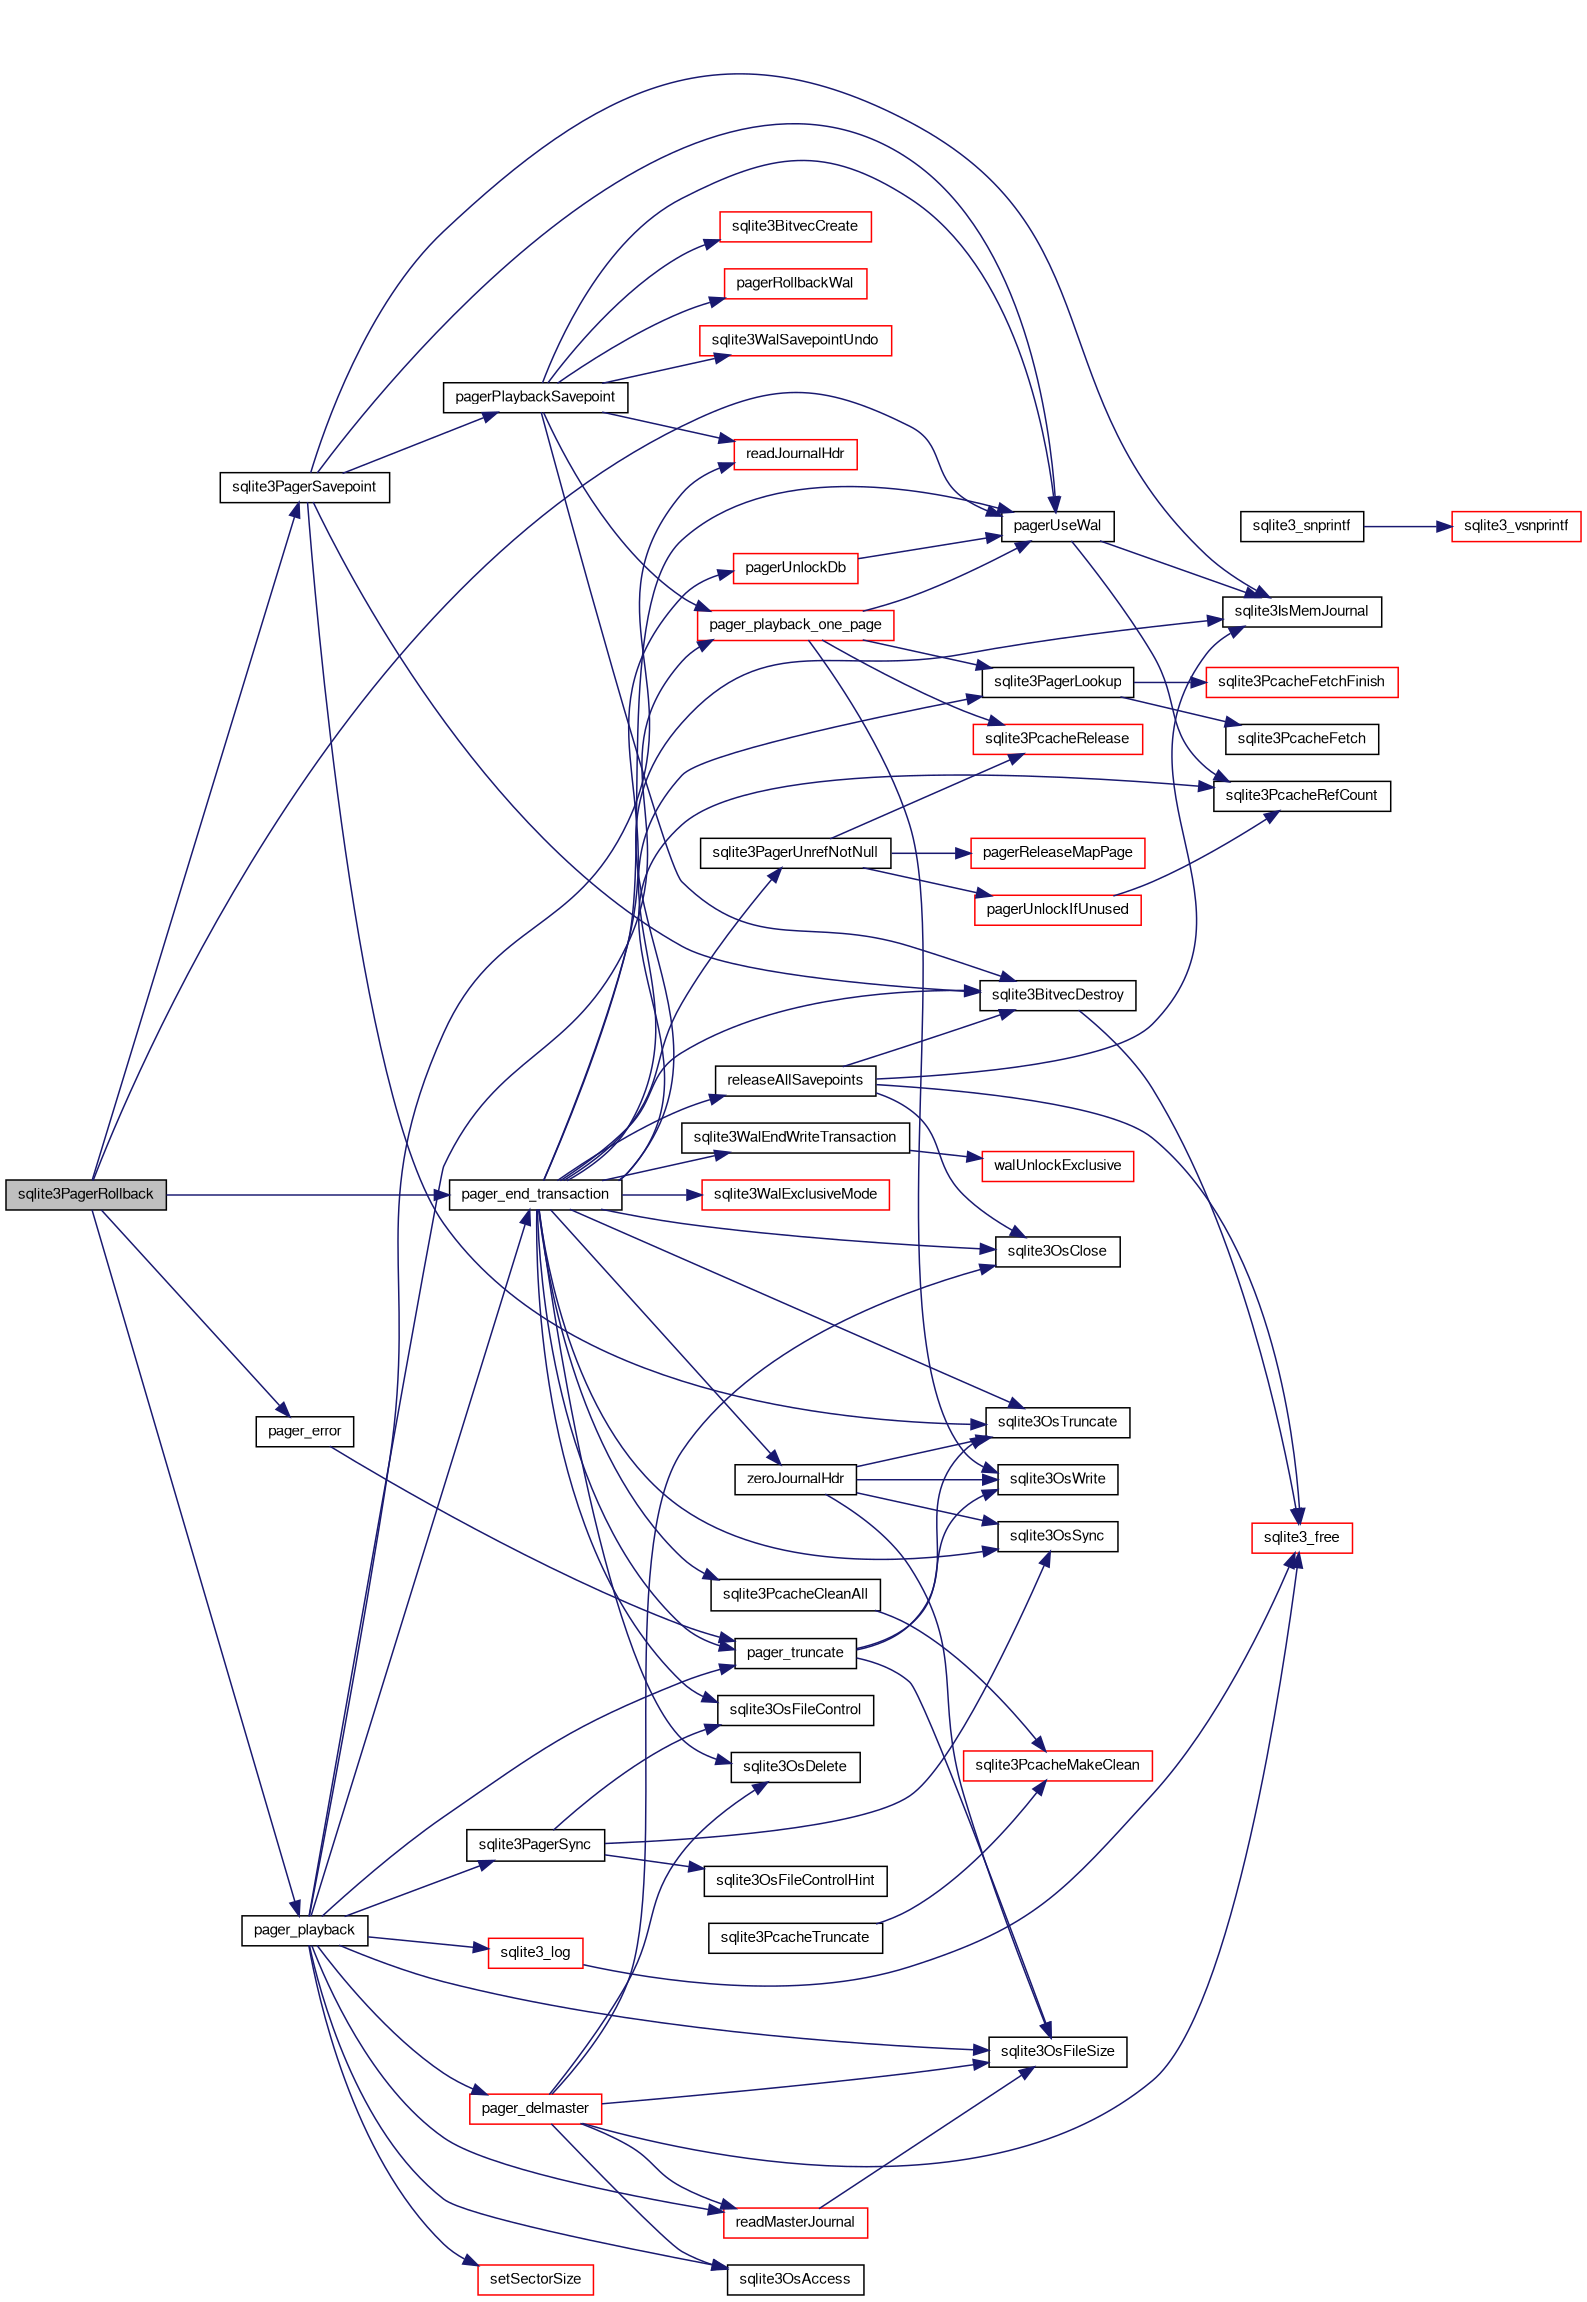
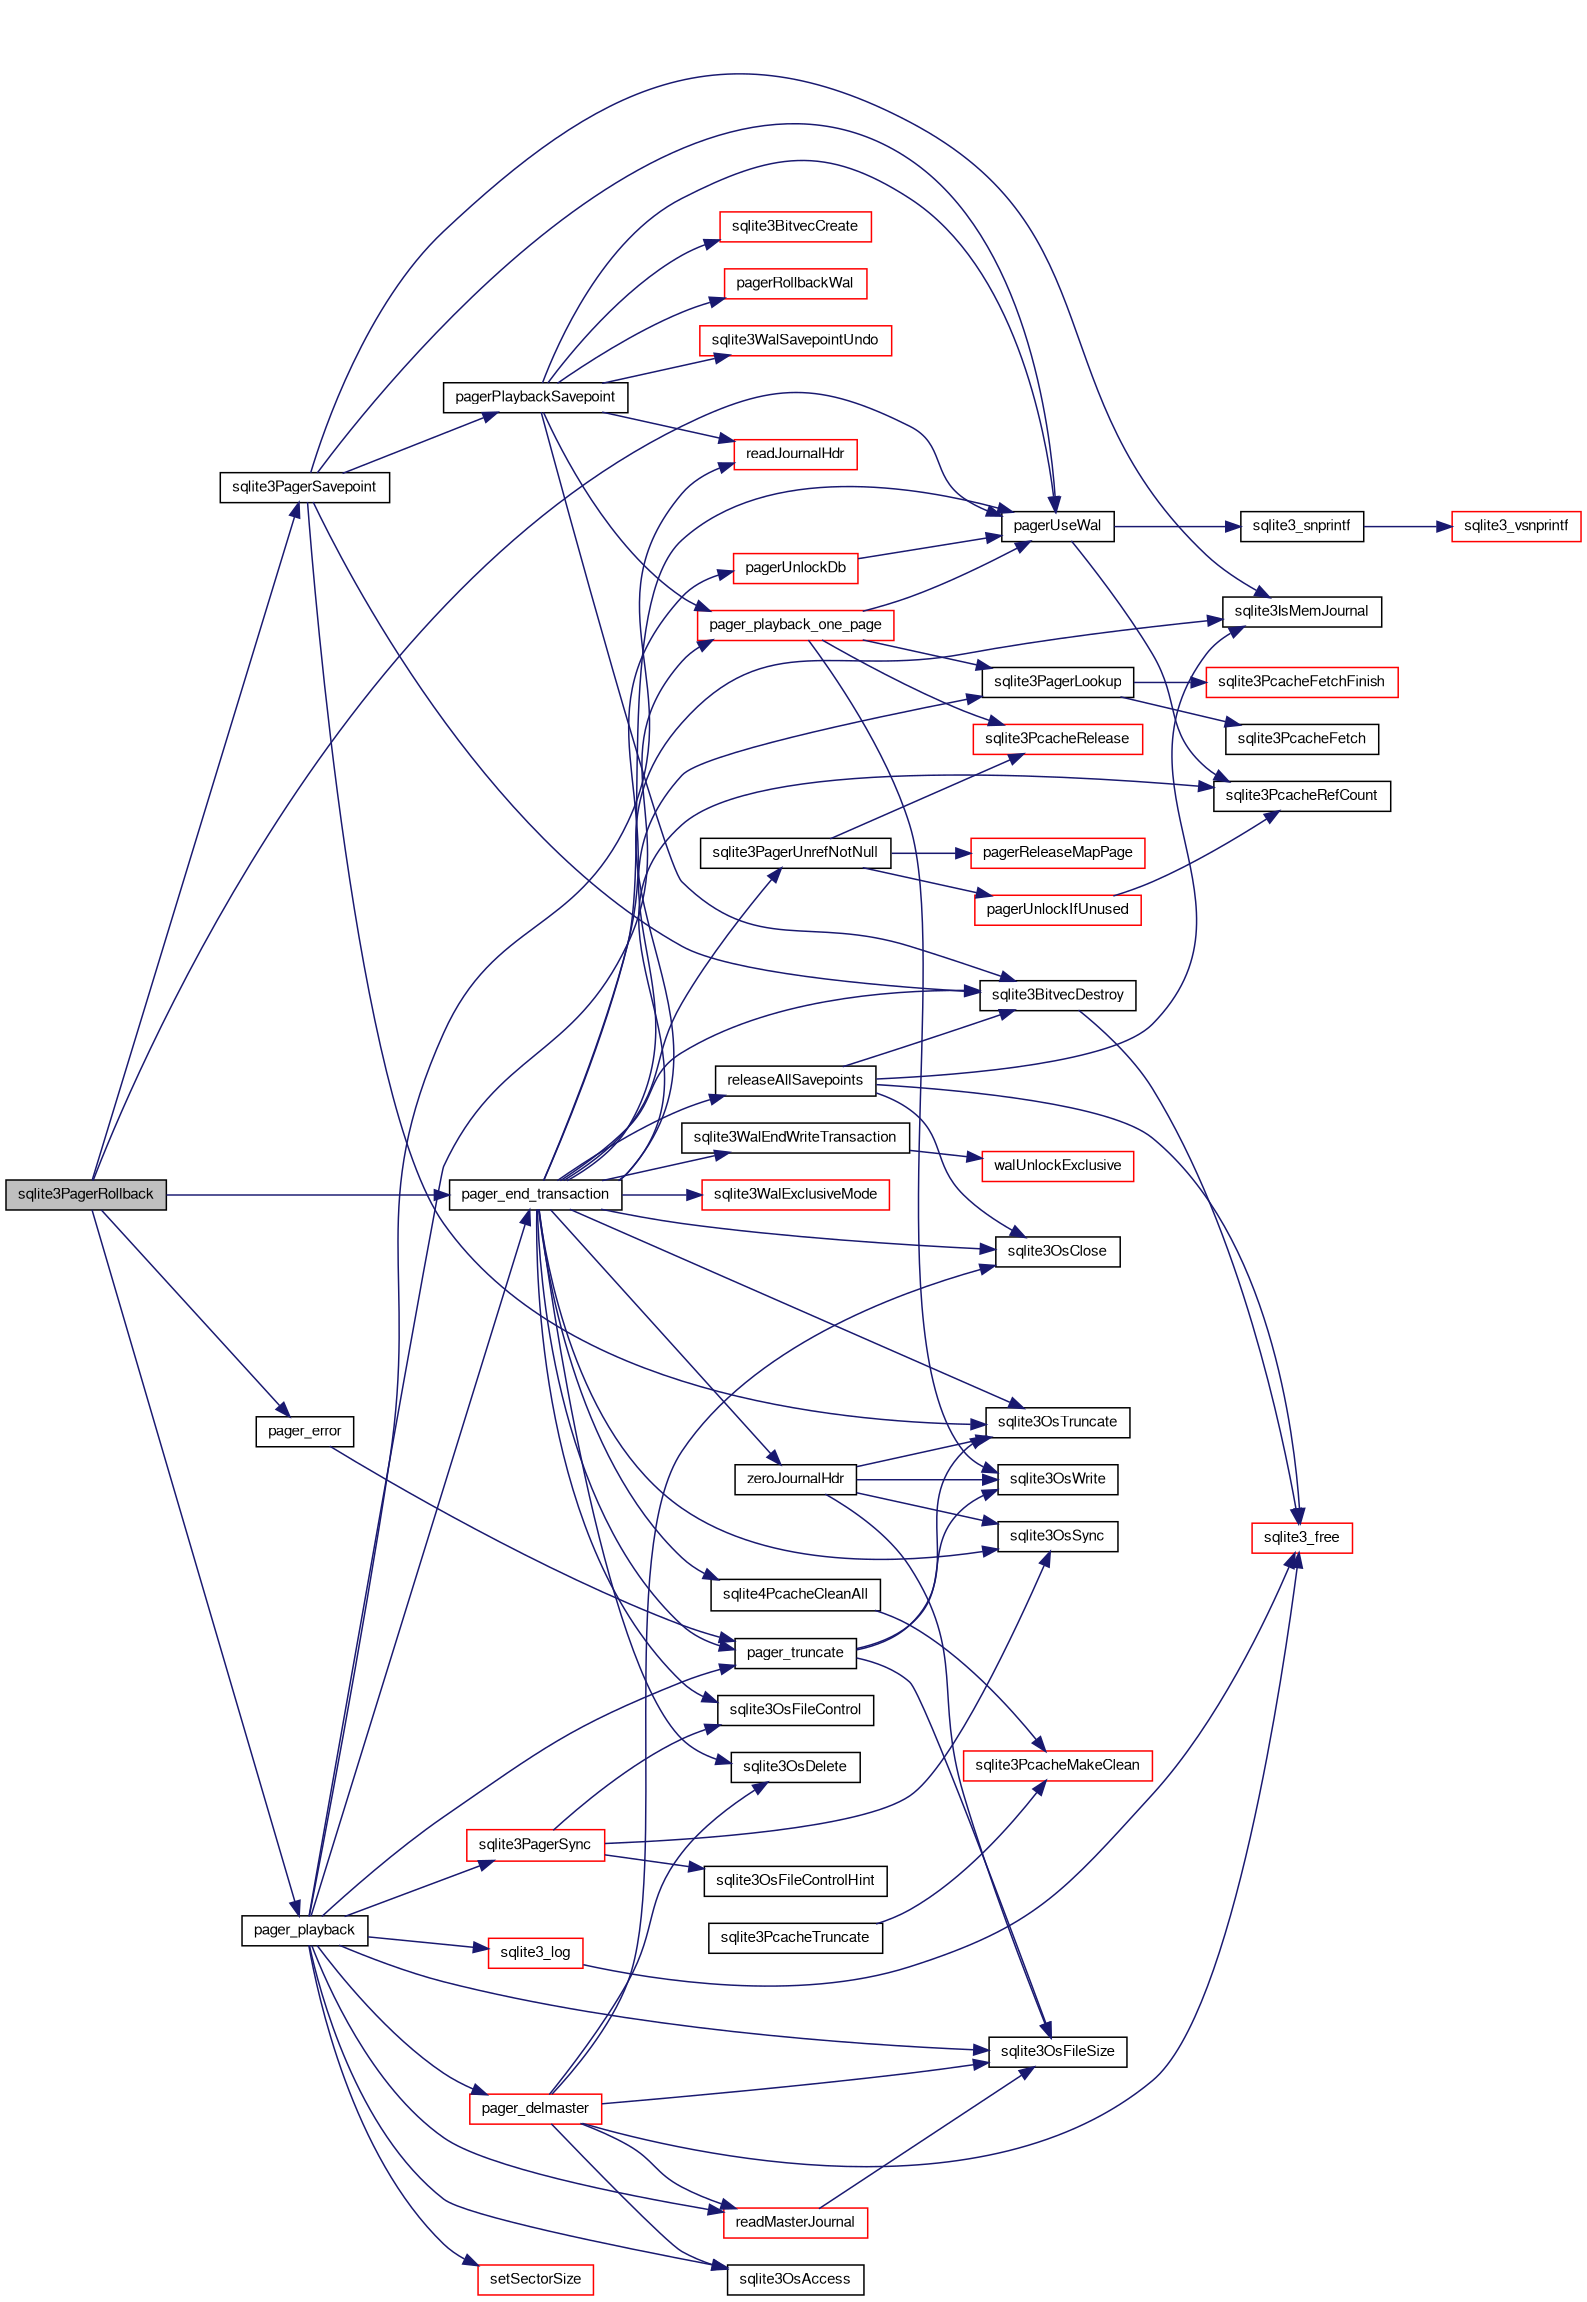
edge "pagerUseWal" -> "sqlite3IsMemJournal": now "pagerUseWal" -> "sqlite3_snprintf"
node "sqlite3PcacheCleanAll": label "sqlite3PcacheCleanAll" -> "sqlite4PcacheCleanAll"
node "sqlite3PagerSync": color black -> red
